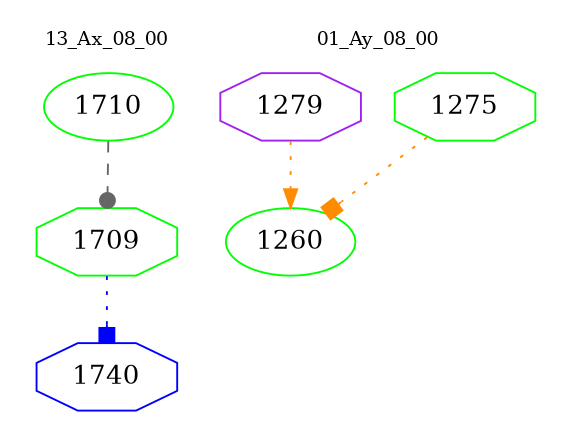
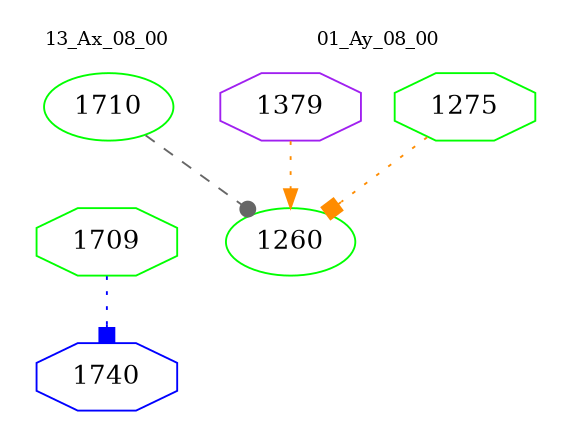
node "1279": label "1279" -> "1379"
edge "1710" -> "1709": now "1710" -> "1260"
